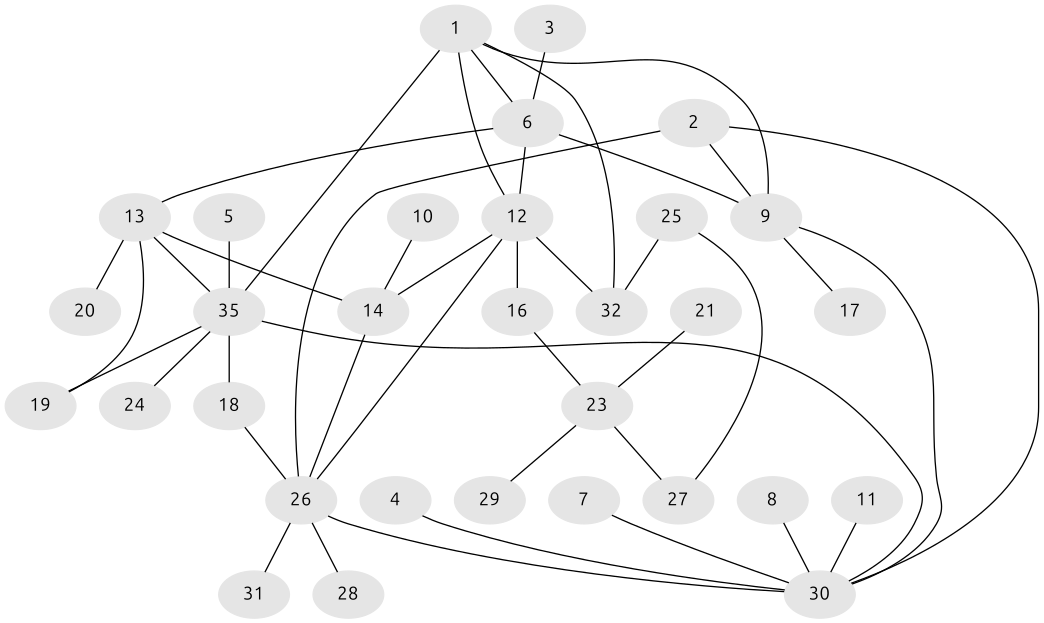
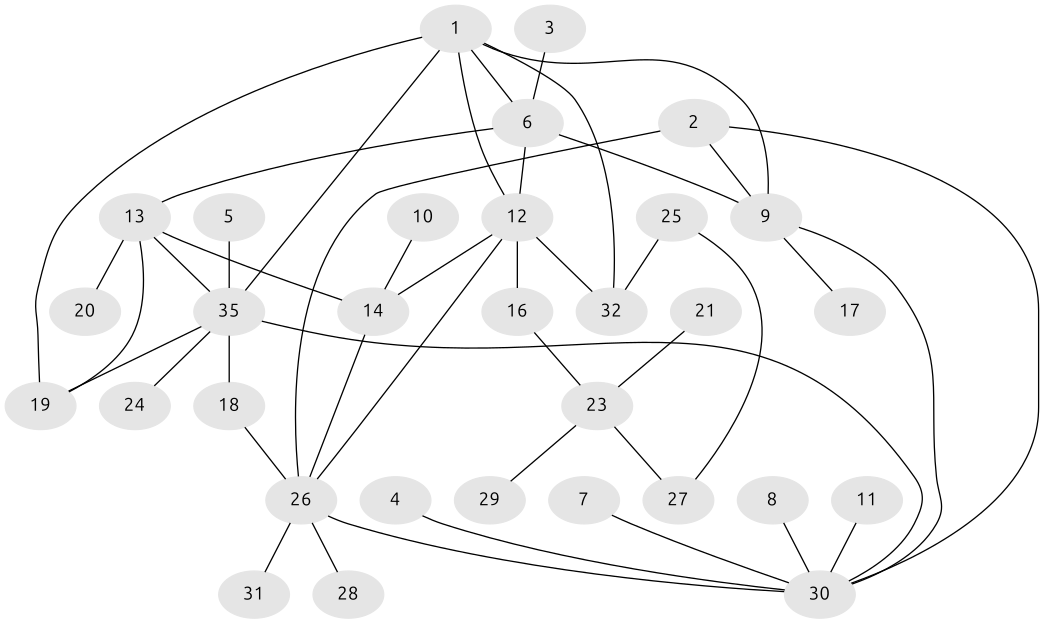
edge "1" -- "19": added
